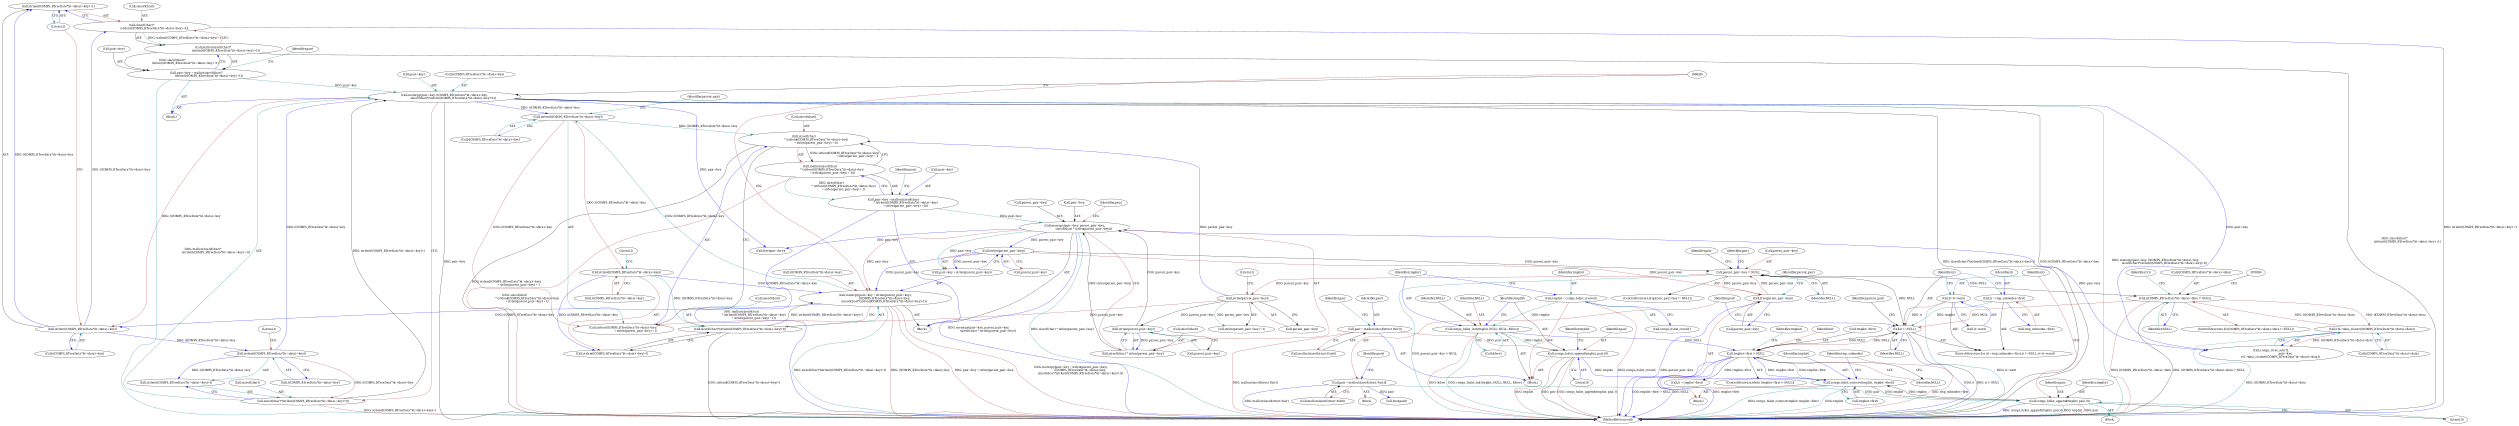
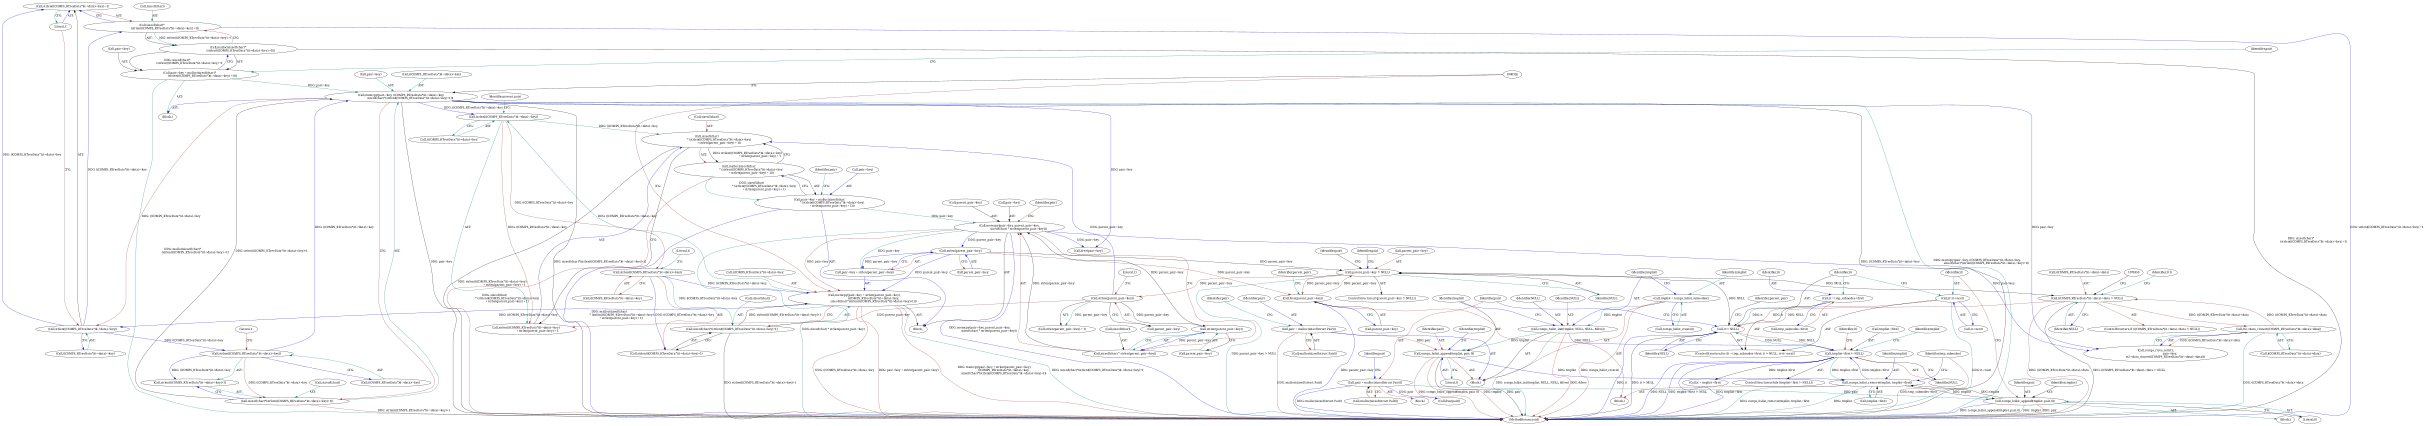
node "(Call,tmplist = comps_hslist_create())": label "(Call,tmplist = comps_hslist_create())" -> "(Call,tmplist = comps_hslist_subnodes())"
edge "(Call,it = tmp_subnodes->first)" -> "(Call,it != NULL)": label "DDG: tmplist" -> "DDG: it"
edge "(Call,tmplist->first != NULL)" -> "(Call,it != NULL)": color black -> teal
node "(Call,&free)": removed
